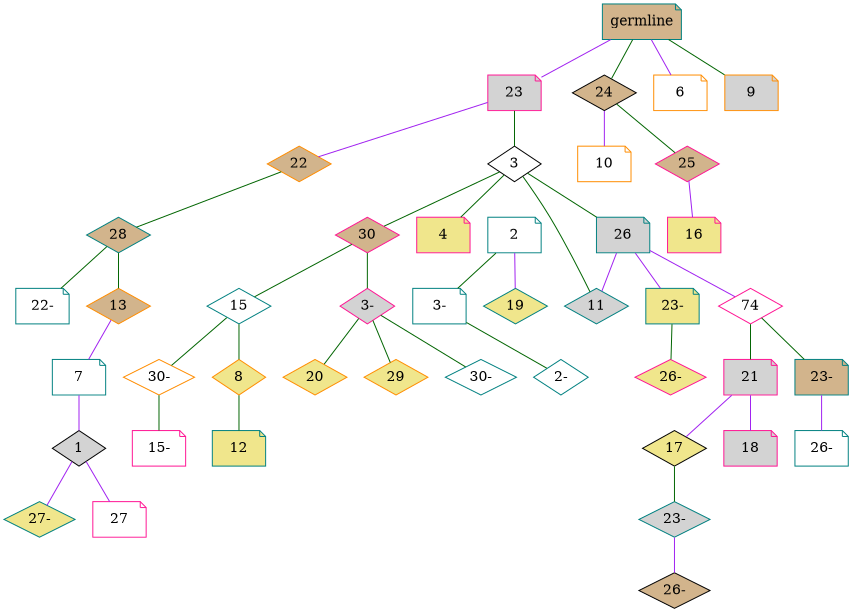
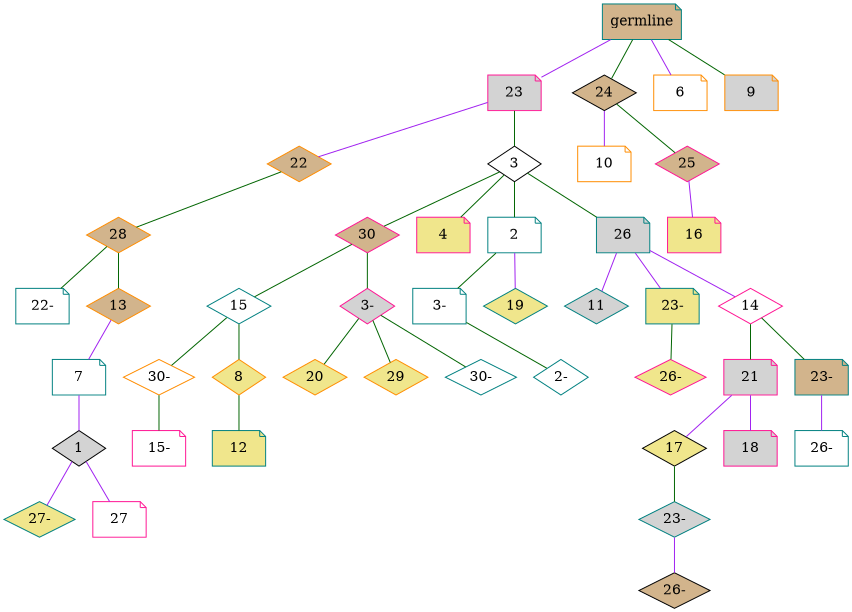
edge "3" -- "11": now "3" -- "2"
node "28": color teal -> darkorange
node "74": label "74" -> "14"
